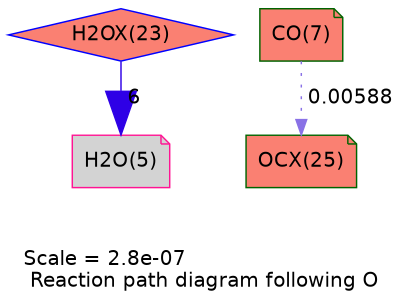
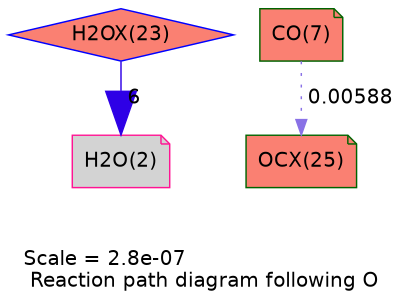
node "H2O(5)": label "H2O(5)" -> "H2O(2)"
